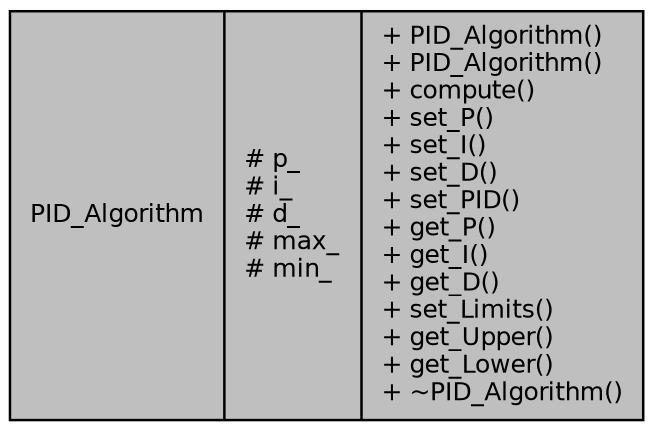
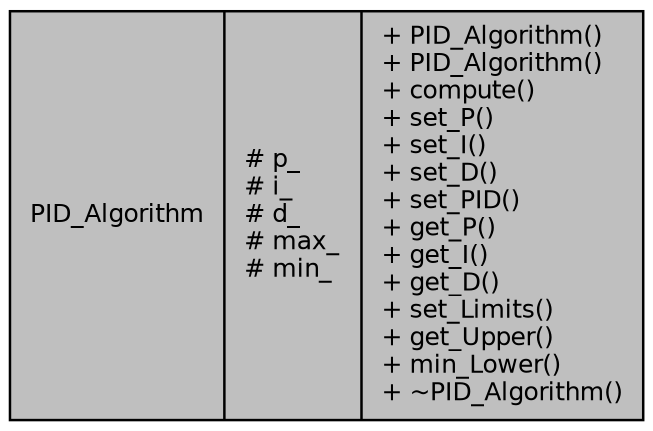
node "PID_Algorithm": text "+ get_Lower()" -> "+ min_Lower()"
